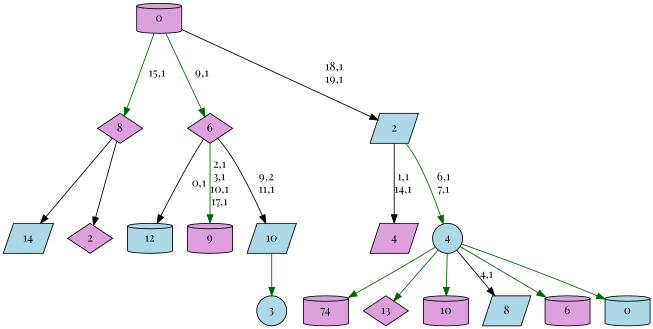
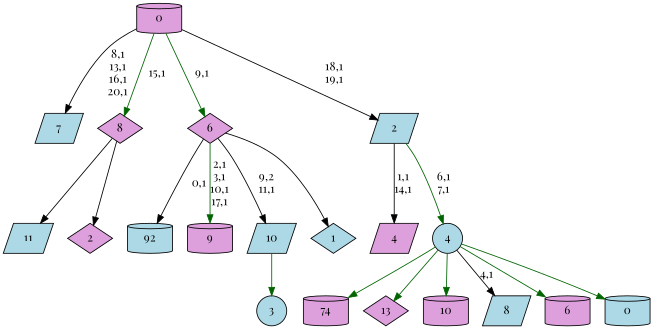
node "7": added
node "14": label "14" -> "11"
node "12": label "12" -> "92"
node "1": added
